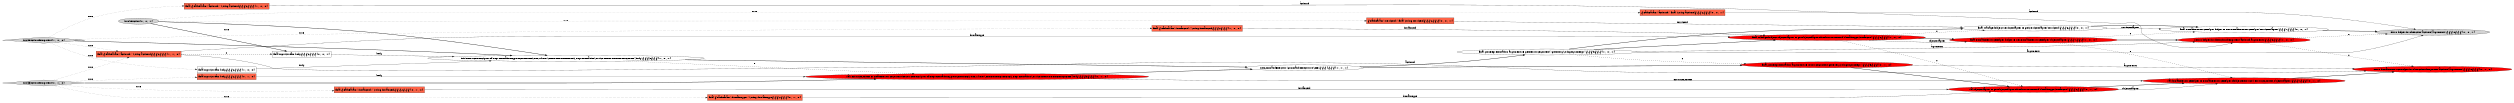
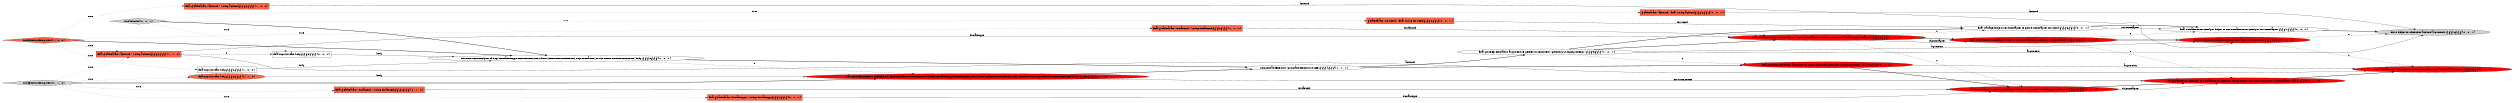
node "invokeAction['0', '0', '1']": shape ellipse -> diamond
edge "invokeAction['0', '0', '1']" -> "final InputStream body@@@2@@@['0', '0', '1']": style bold -> dotted
node "invokeActionIdempotent['1', '0', '0']": fillcolor lightgray -> tomato
node "final InputStream body@@@2@@@['0', '1', '0']": shape box -> ellipse
